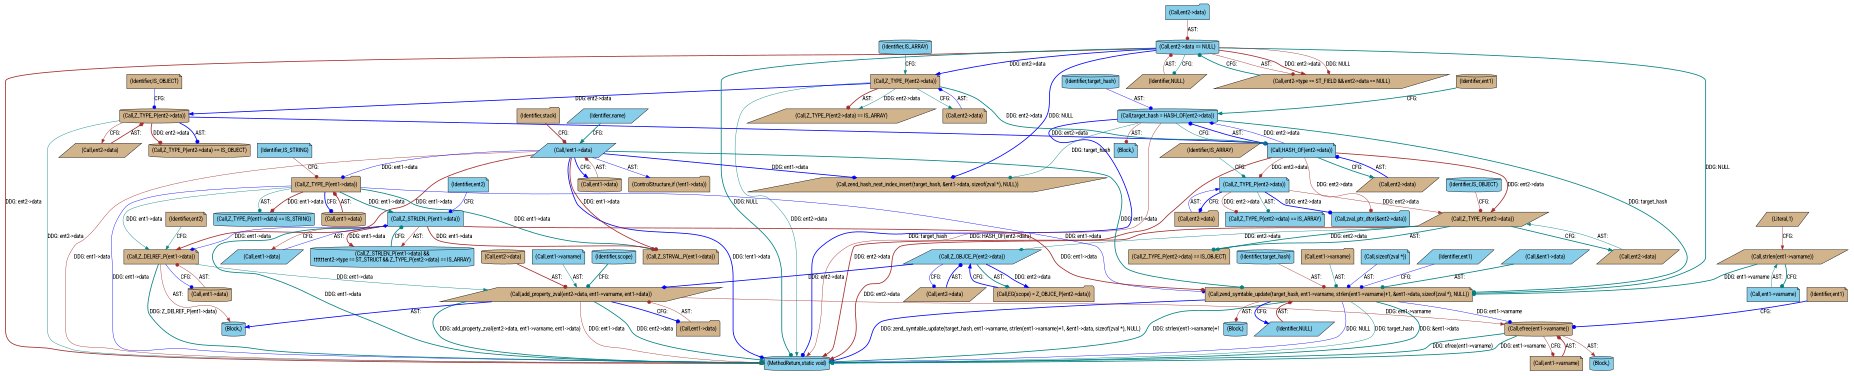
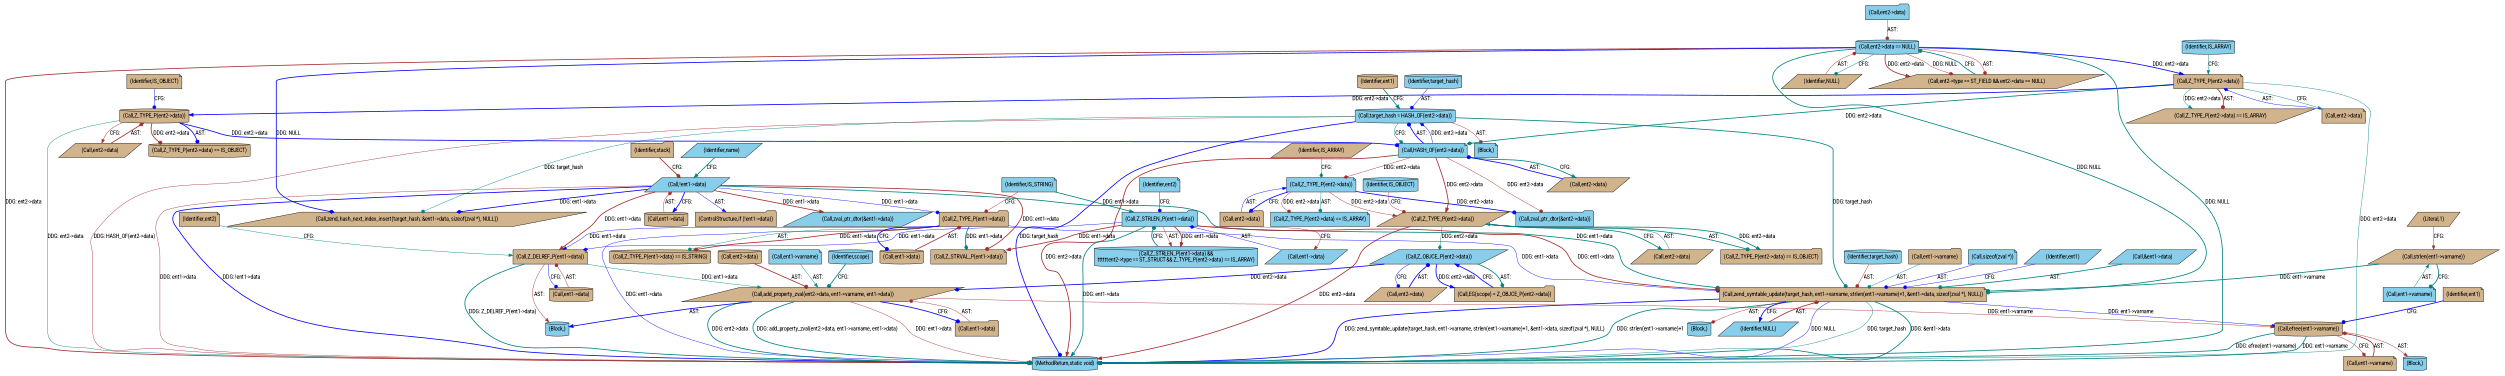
edge "(Call,Z_TYPE_P(ent1->data))" -> "(Call,Z_DELREF_P(ent1->data))": color teal -> blue
edge "(Call,Z_TYPE_P(ent1->data))" -> "(Call,Z_STRLEN_P(ent1->data))": now "(Identifier,IS_STRING)" -> "(Call,Z_STRLEN_P(ent1->data))"
node "(Call,Z_TYPE_P(ent1->data) == IS_STRING)": fillcolor skyblue -> tan
node "(Call,zval_ptr_dtor(&ent1->data))": added
